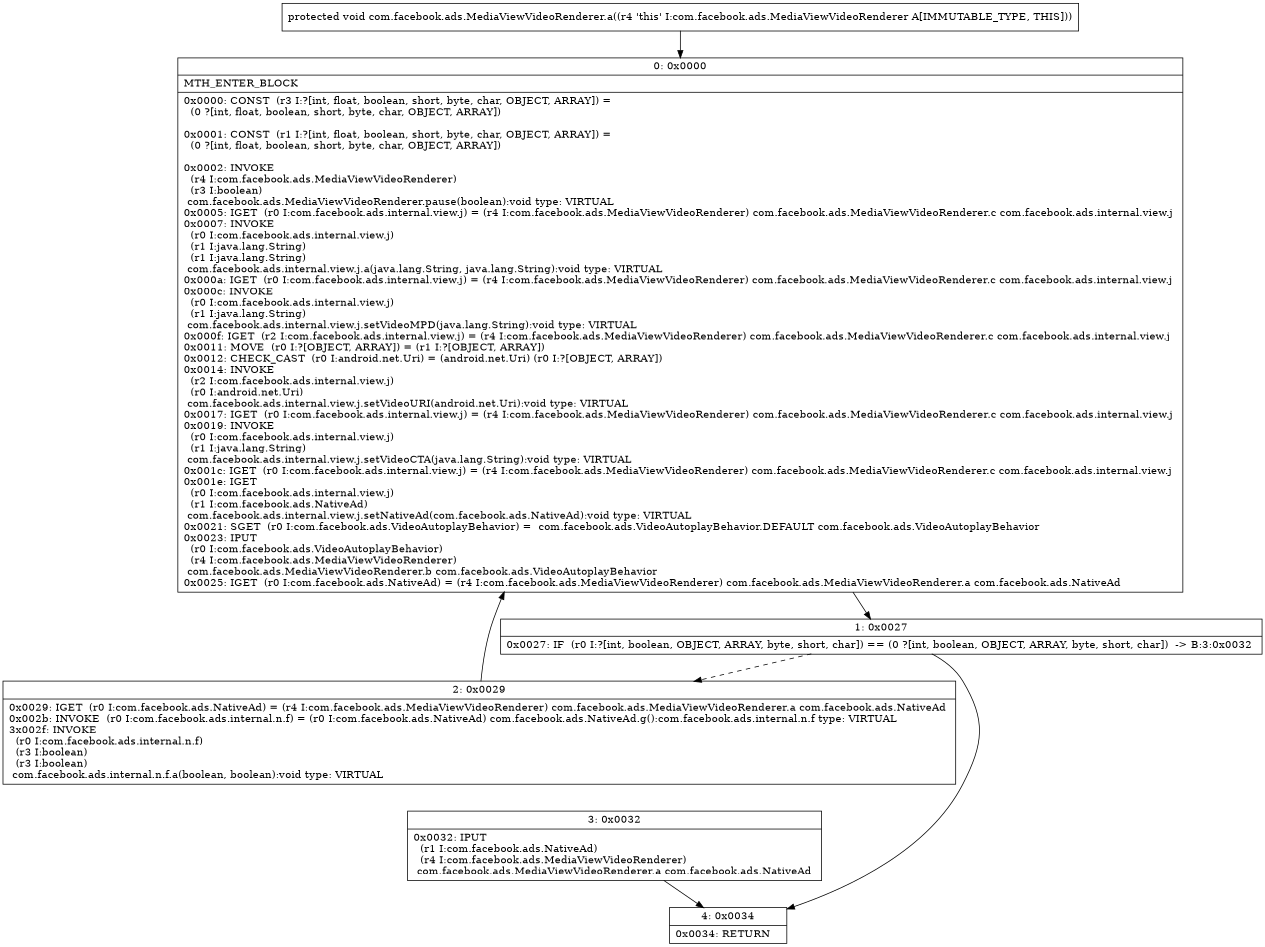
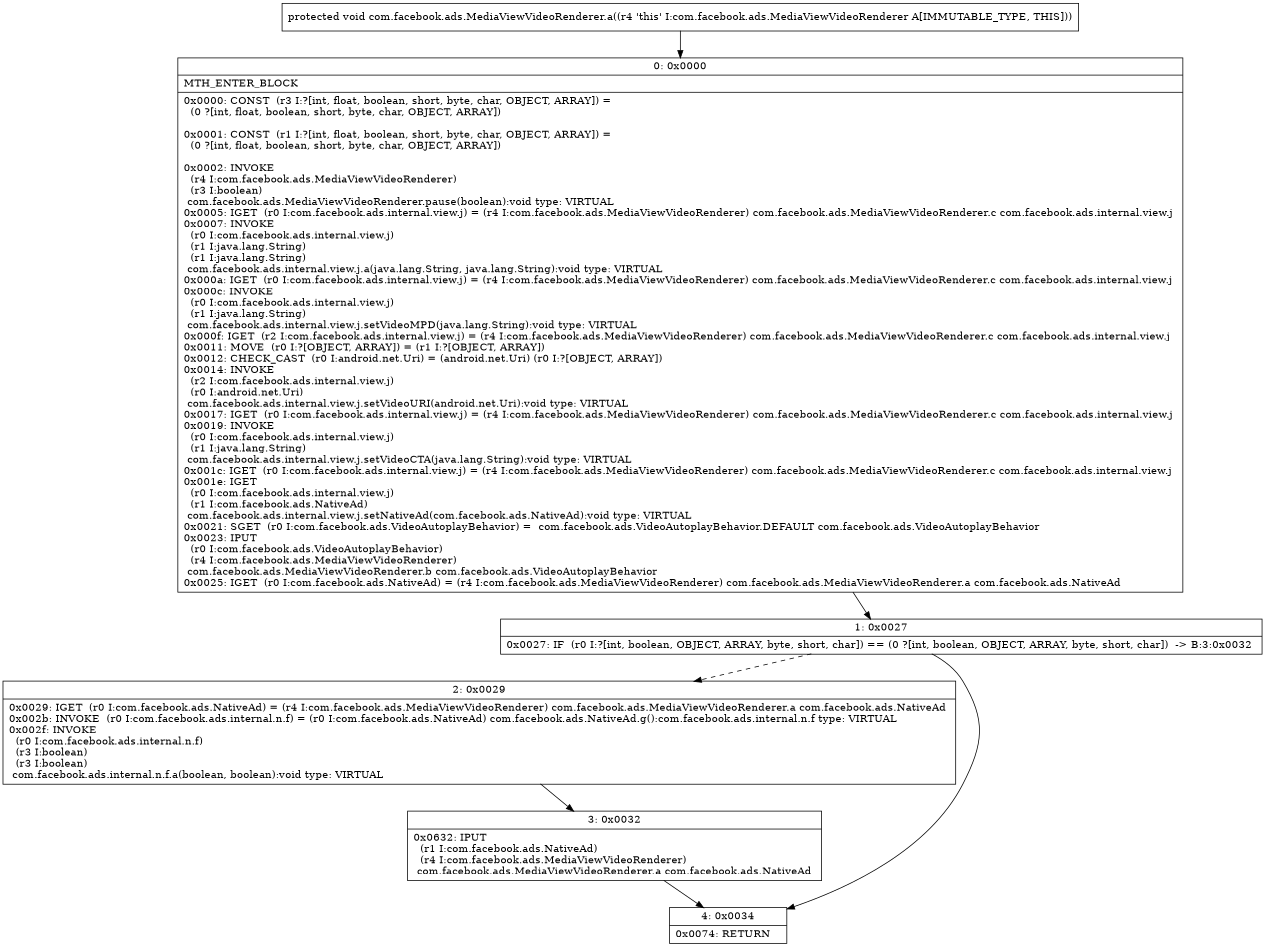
edge "2: 0x0029" -> "0: 0x0000": now "2: 0x0029" -> "3: 0x0032"
node "2: 0x0029": text "3x002f: INVOKE" -> "0x002f: INVOKE"
node "3: 0x0032": text "0x0032: IPUT" -> "0x0632: IPUT"
node "4: 0x0034": text "0x0034: RETURN" -> "0x0074: RETURN"
